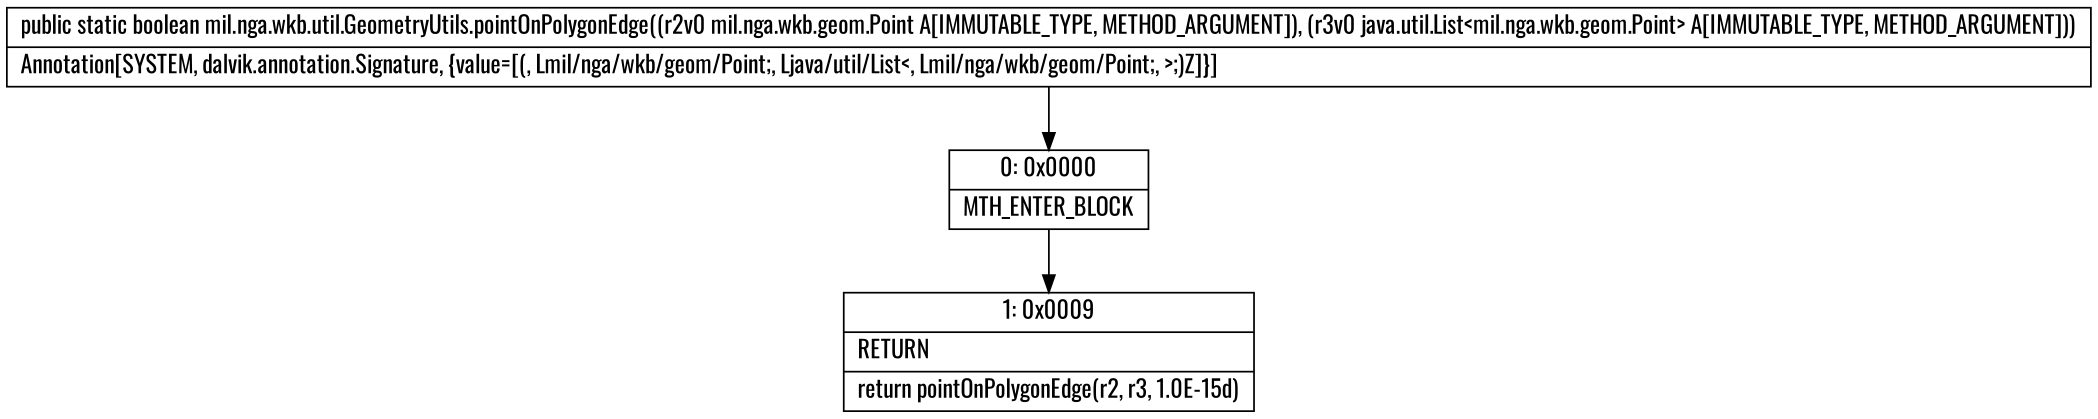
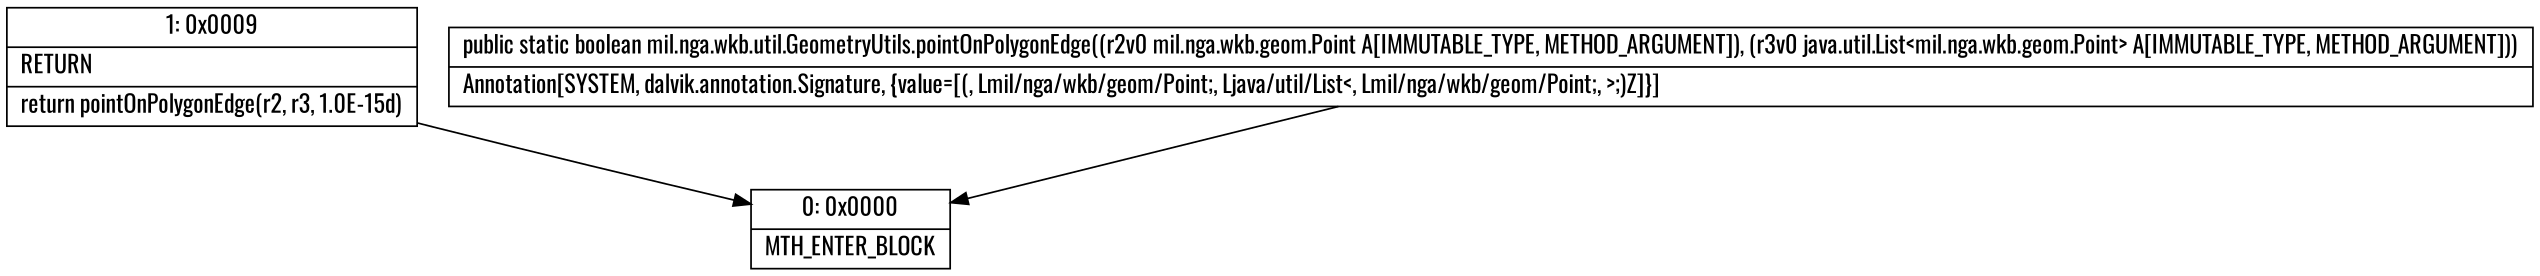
edge "0: 0x0000" -> "1: 0x0009": reversed
